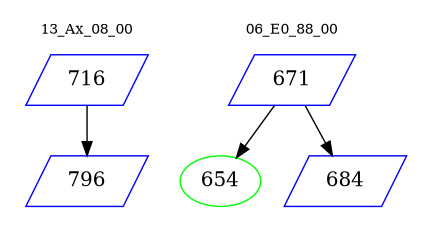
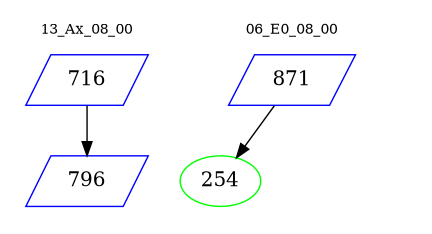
cluster "06_E0_88_00": label "06_E0_88_00" -> "06_E0_08_00"
node "671": label "671" -> "871"
node "654": label "654" -> "254"
node "684": removed
